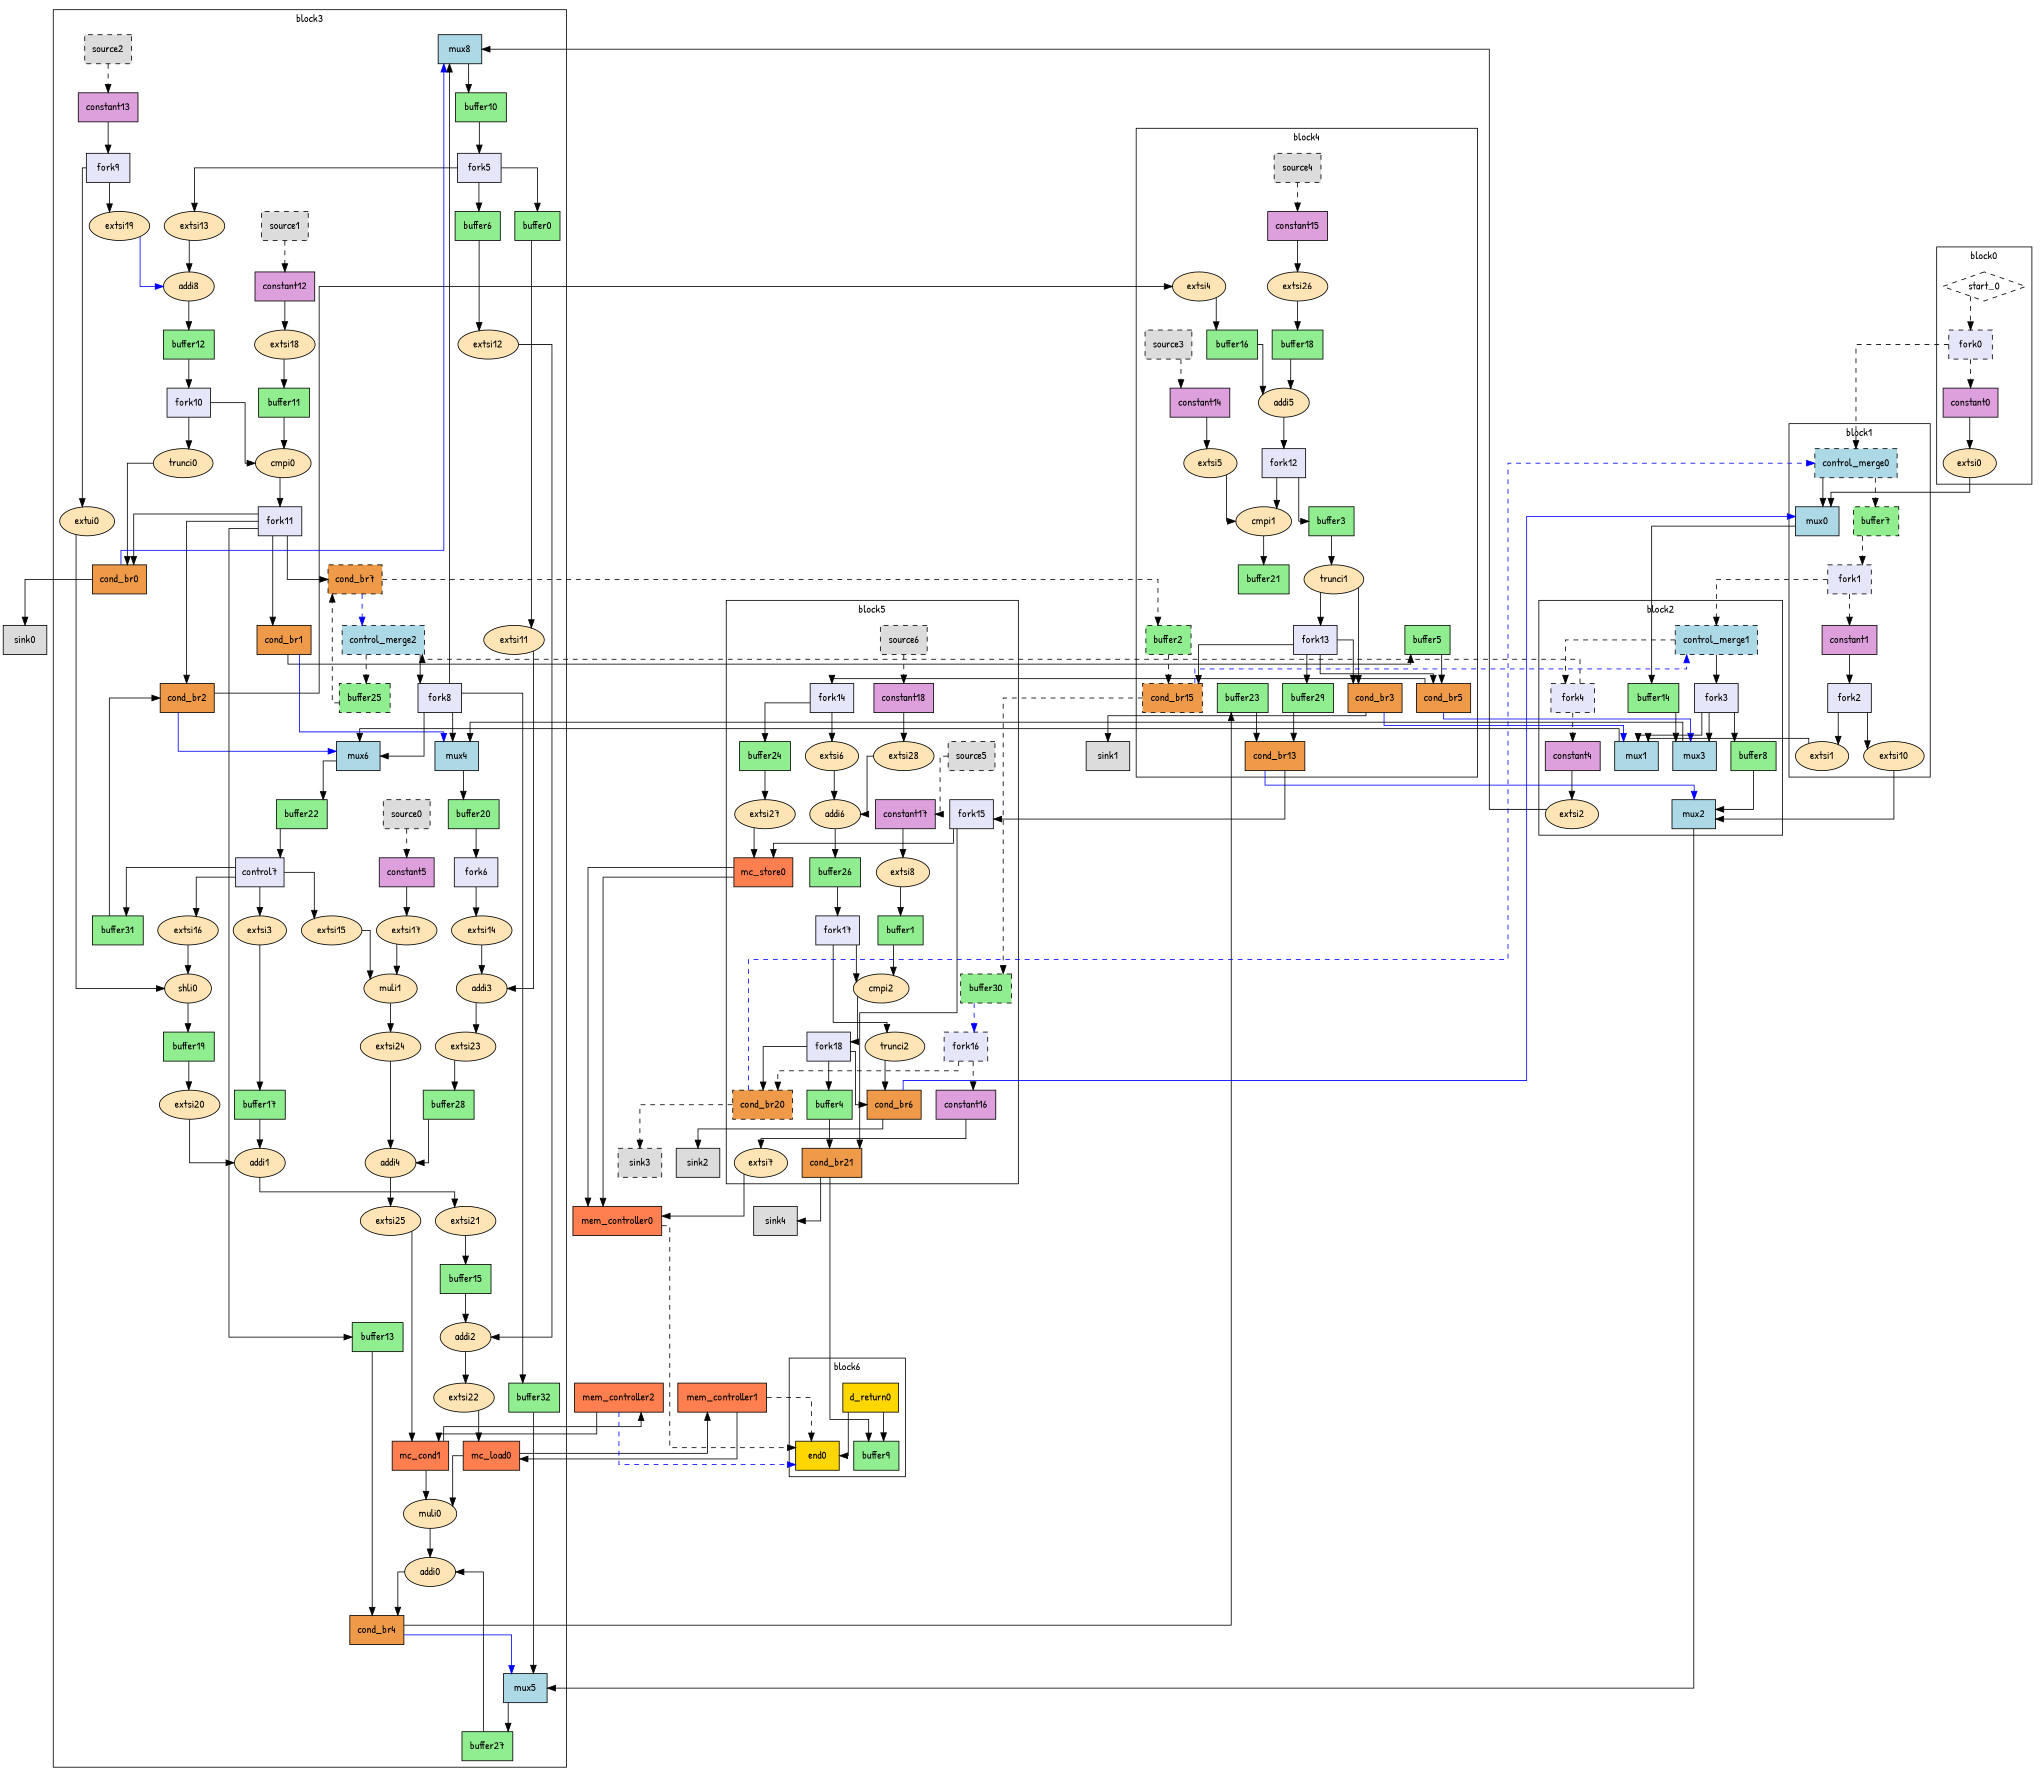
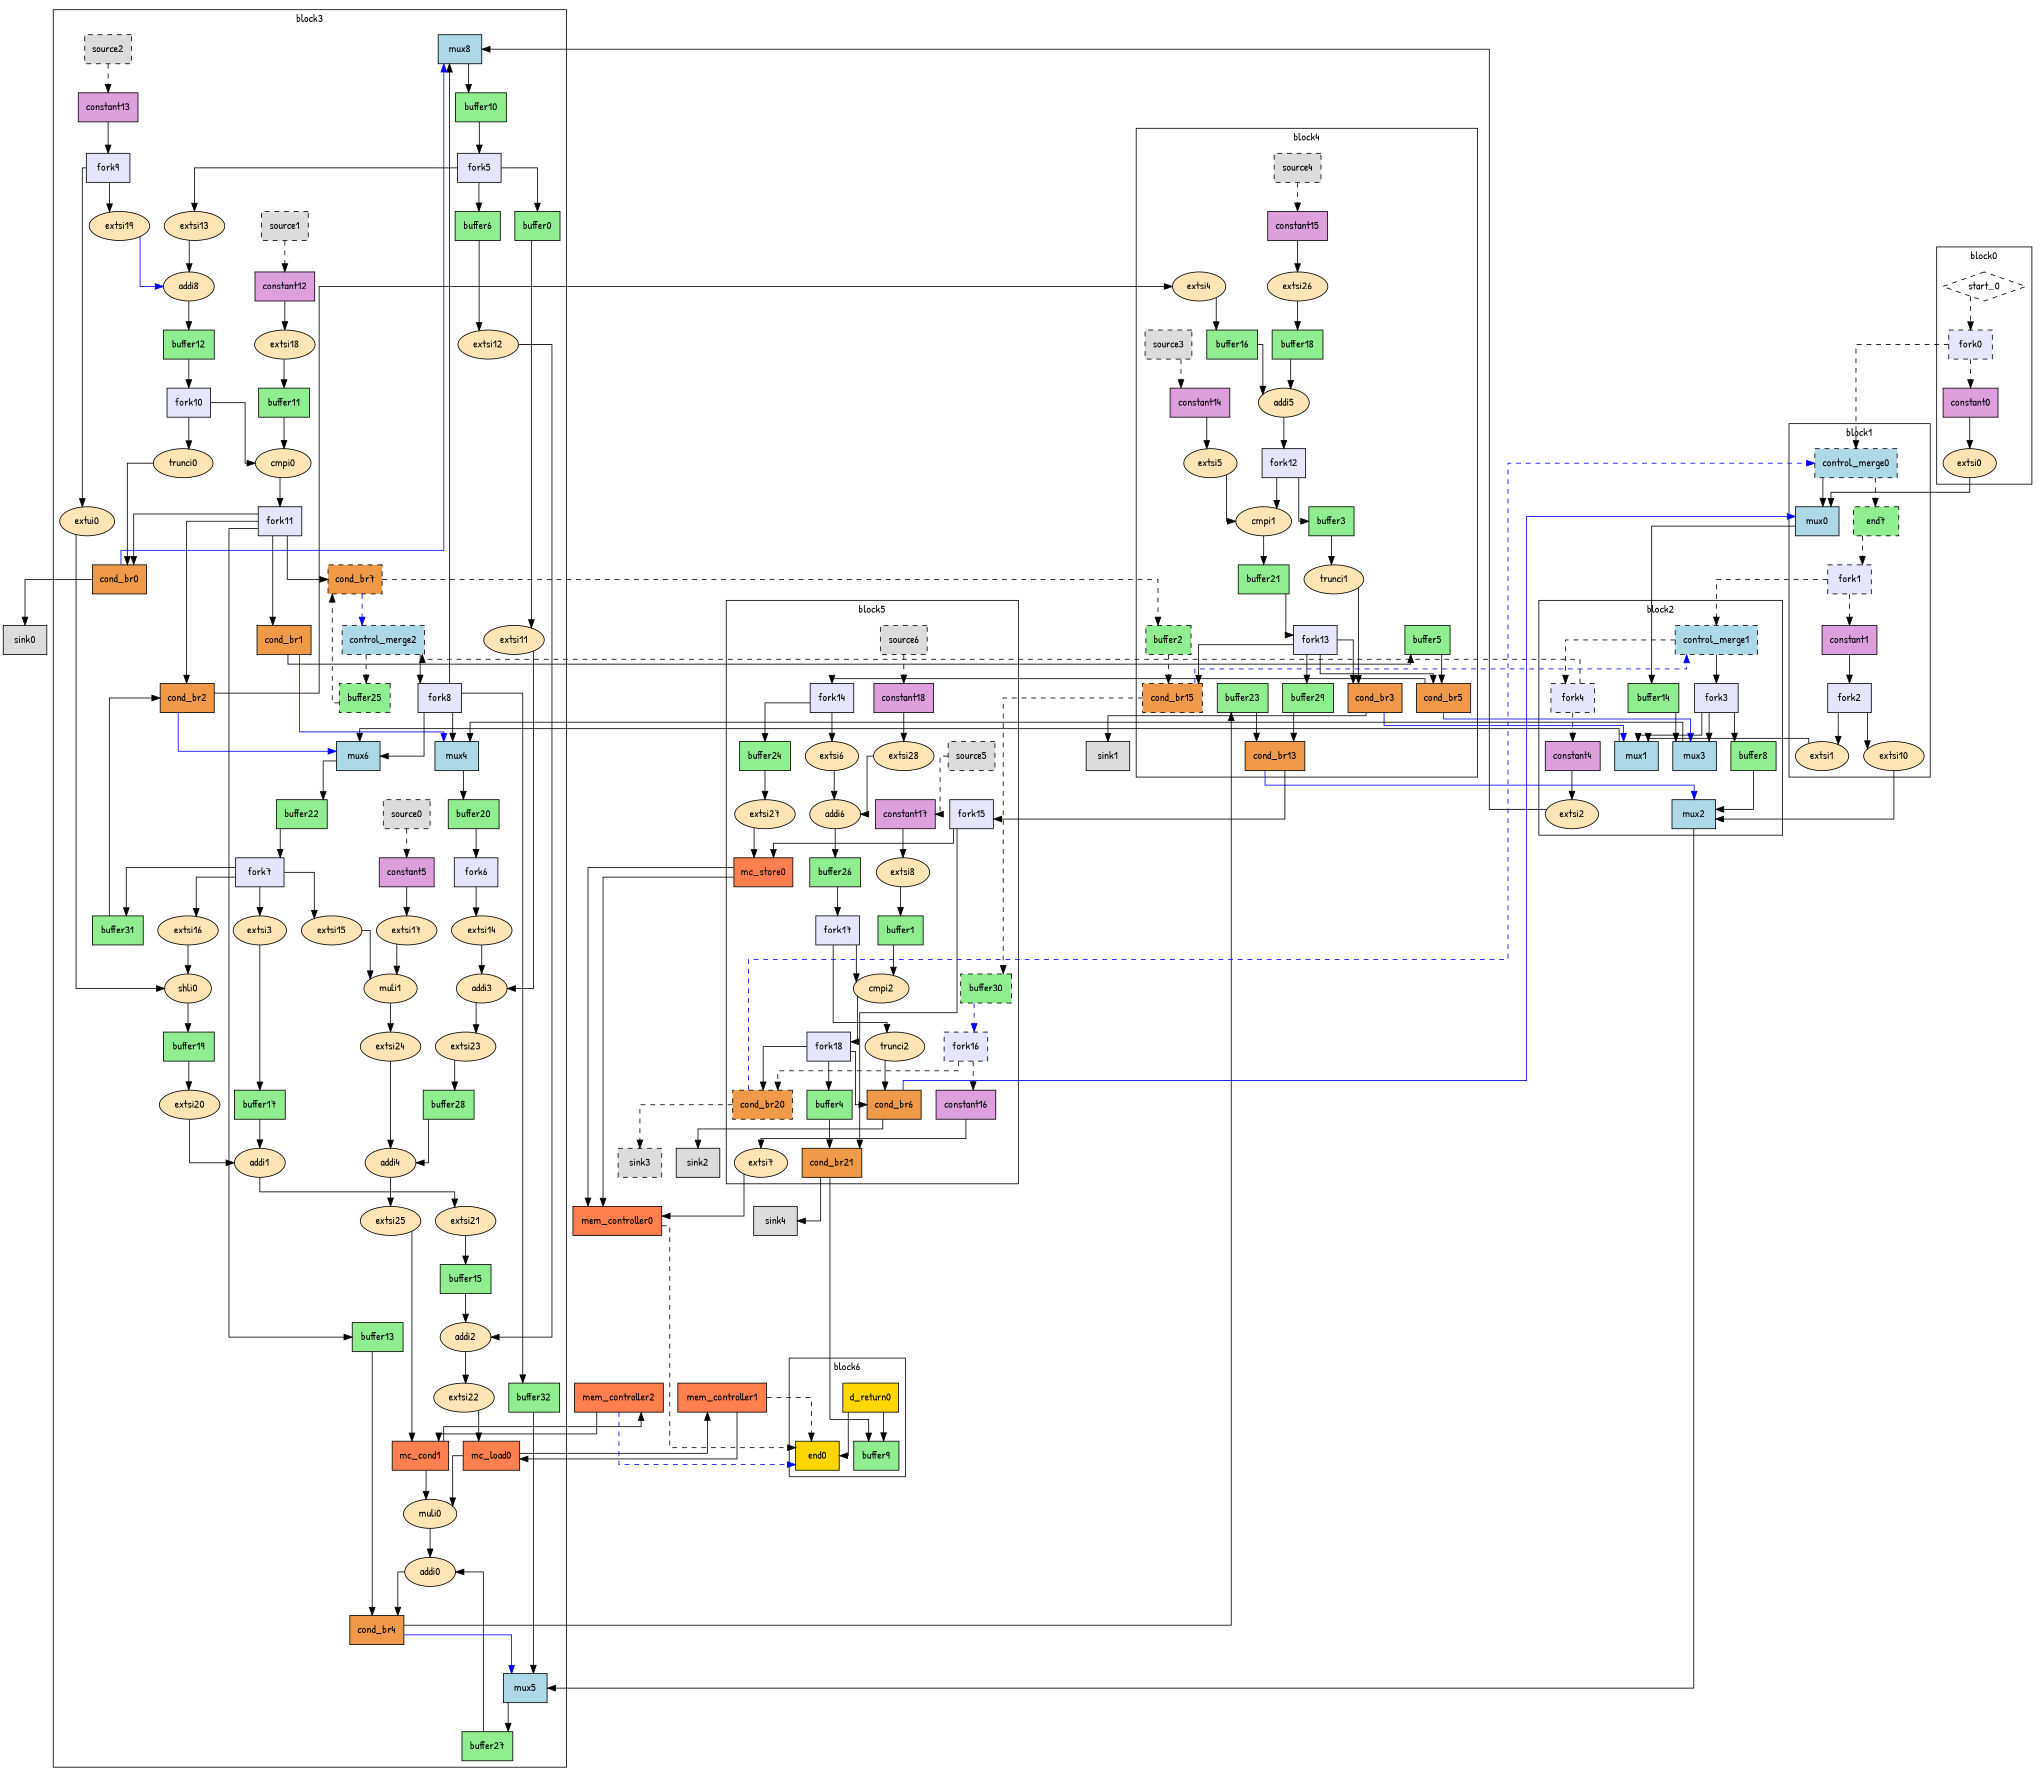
node "buffer7": label "buffer7" -> "end7"
edge "trunci1" -> "fork13": now "buffer21" -> "fork13"
node "control7": label "control7" -> "fork7"
